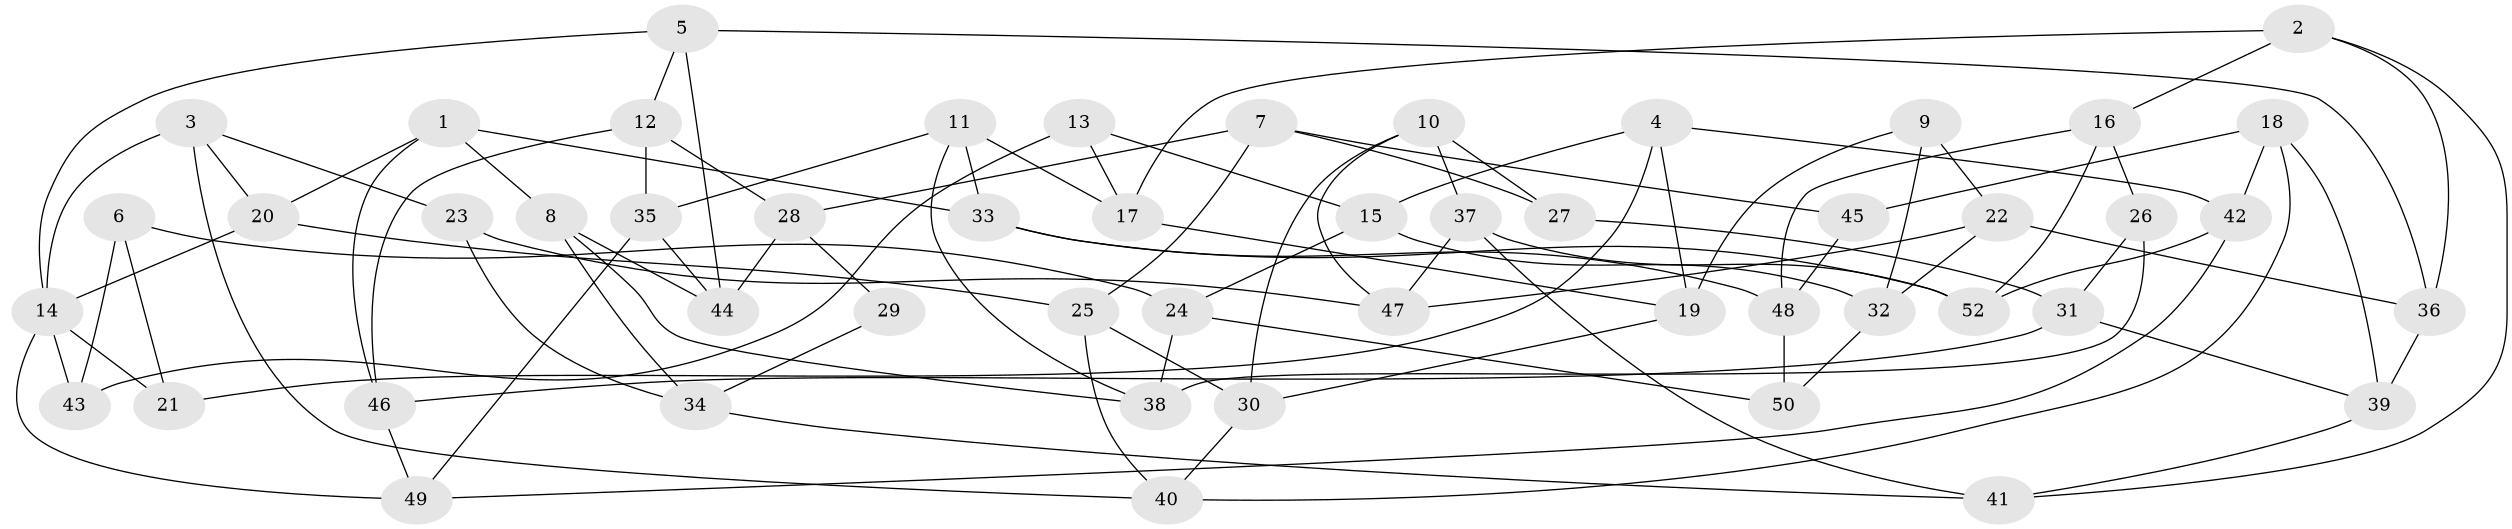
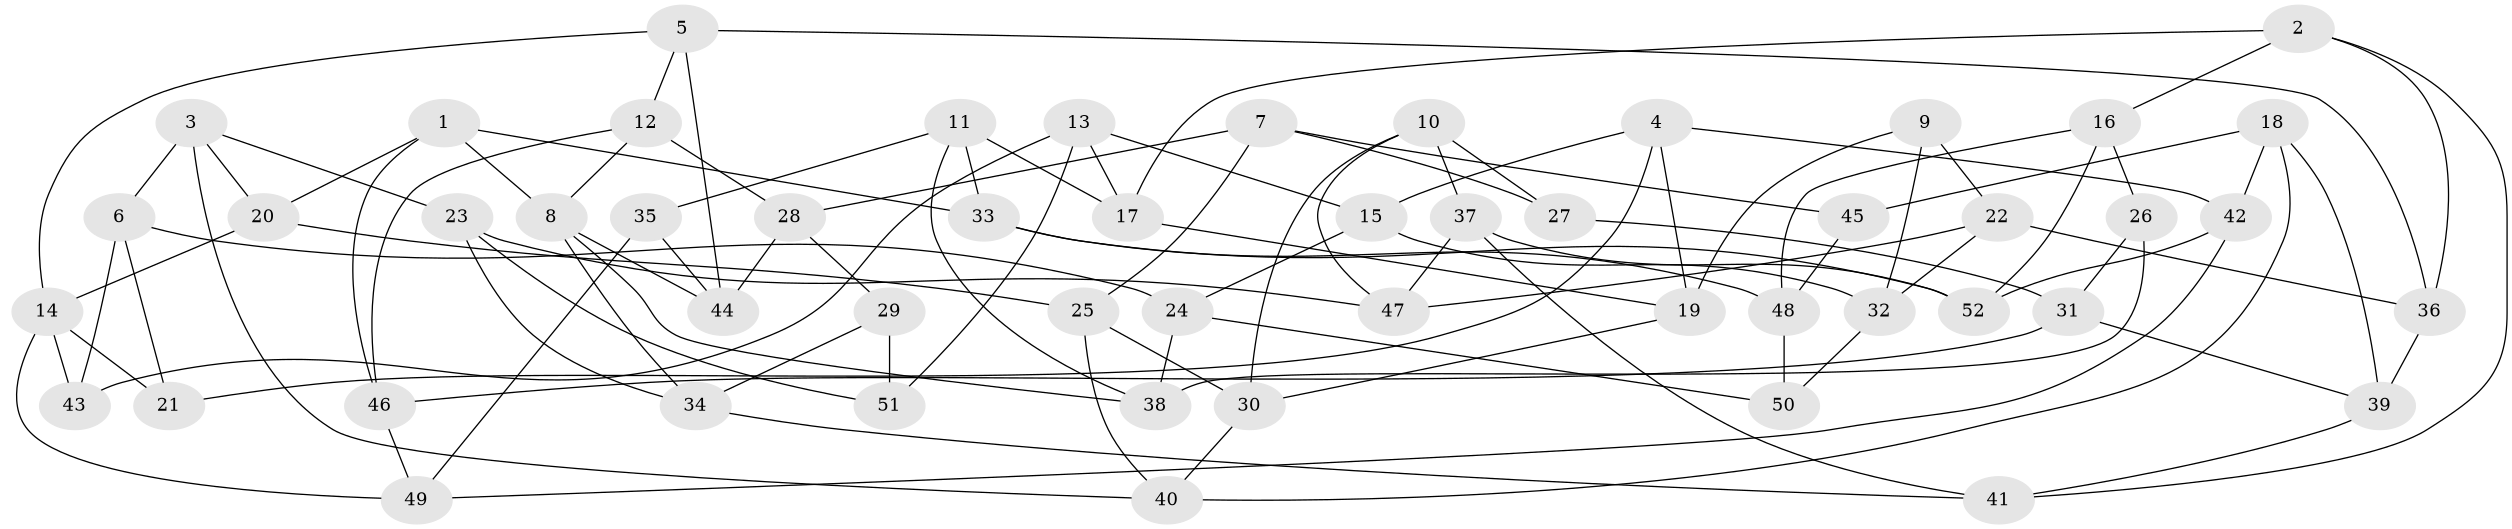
edge "12" -- "35": now "12" -- "8"
edge "3" -- "14": now "3" -- "6"
node "51": added
